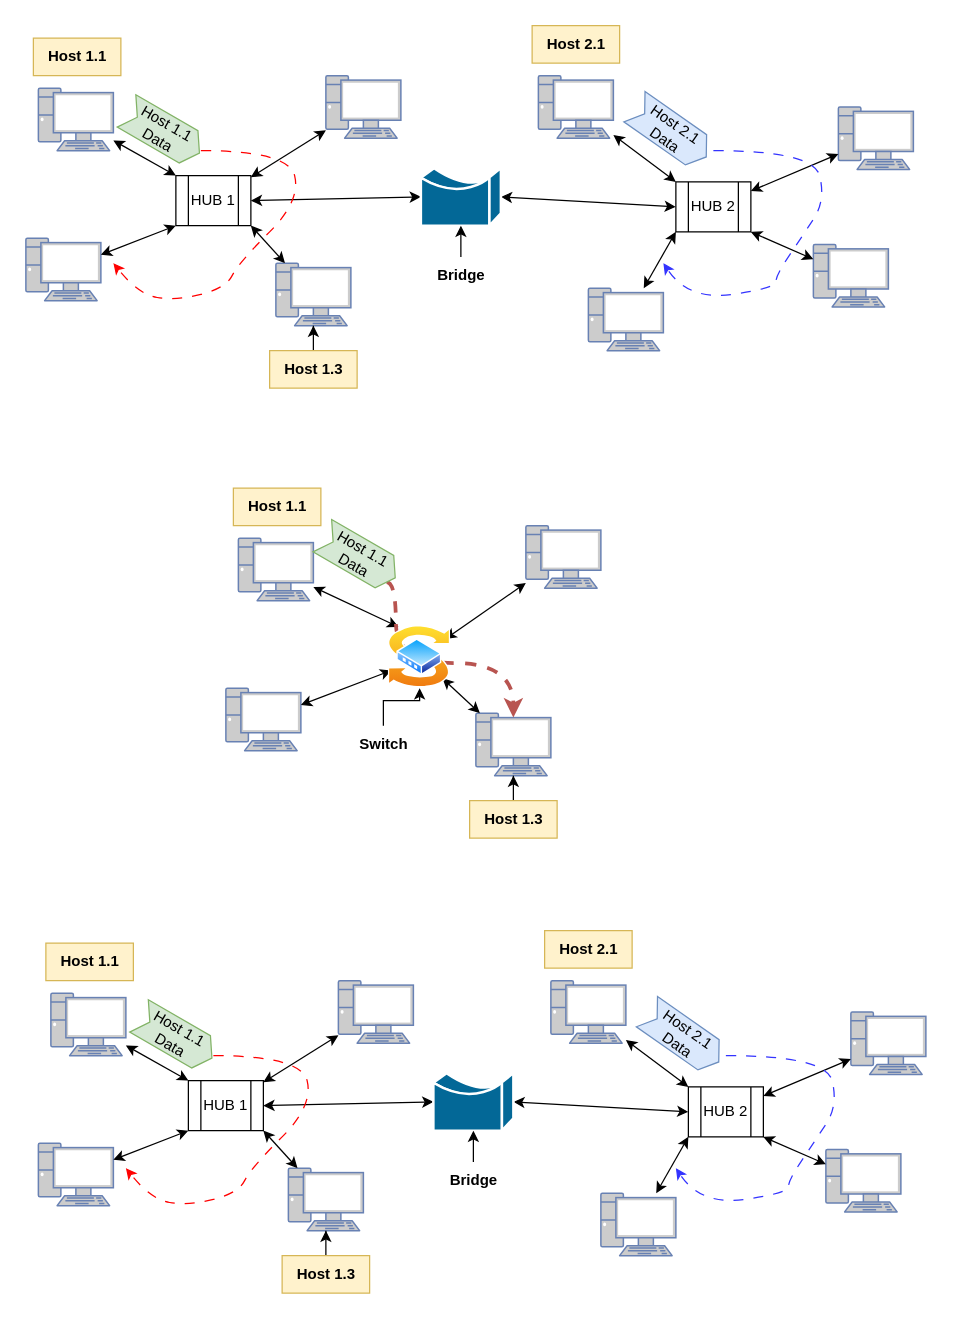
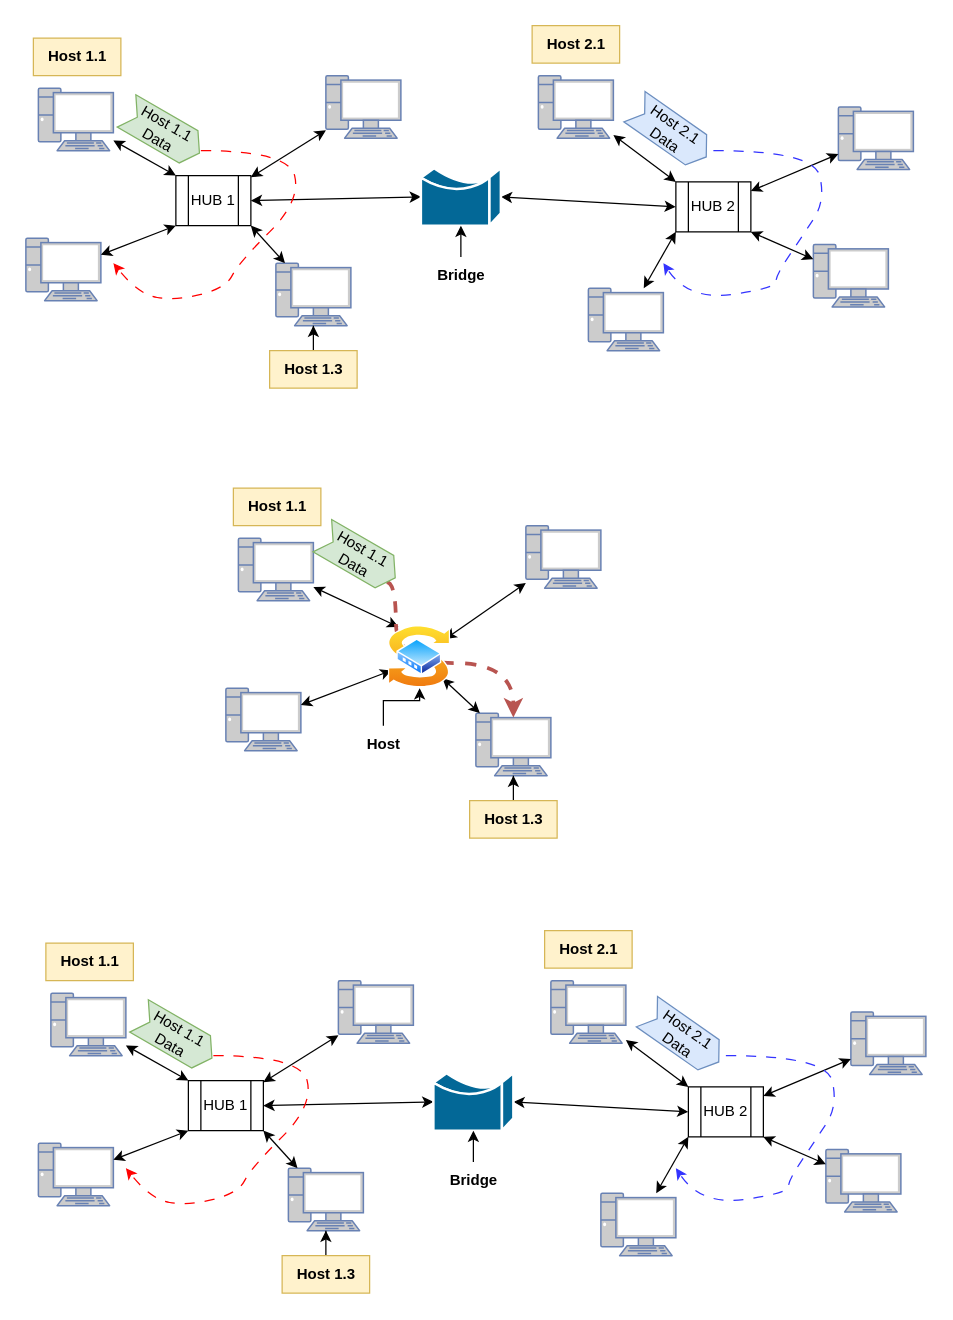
node "Switch": label "Switch" -> "Host"
